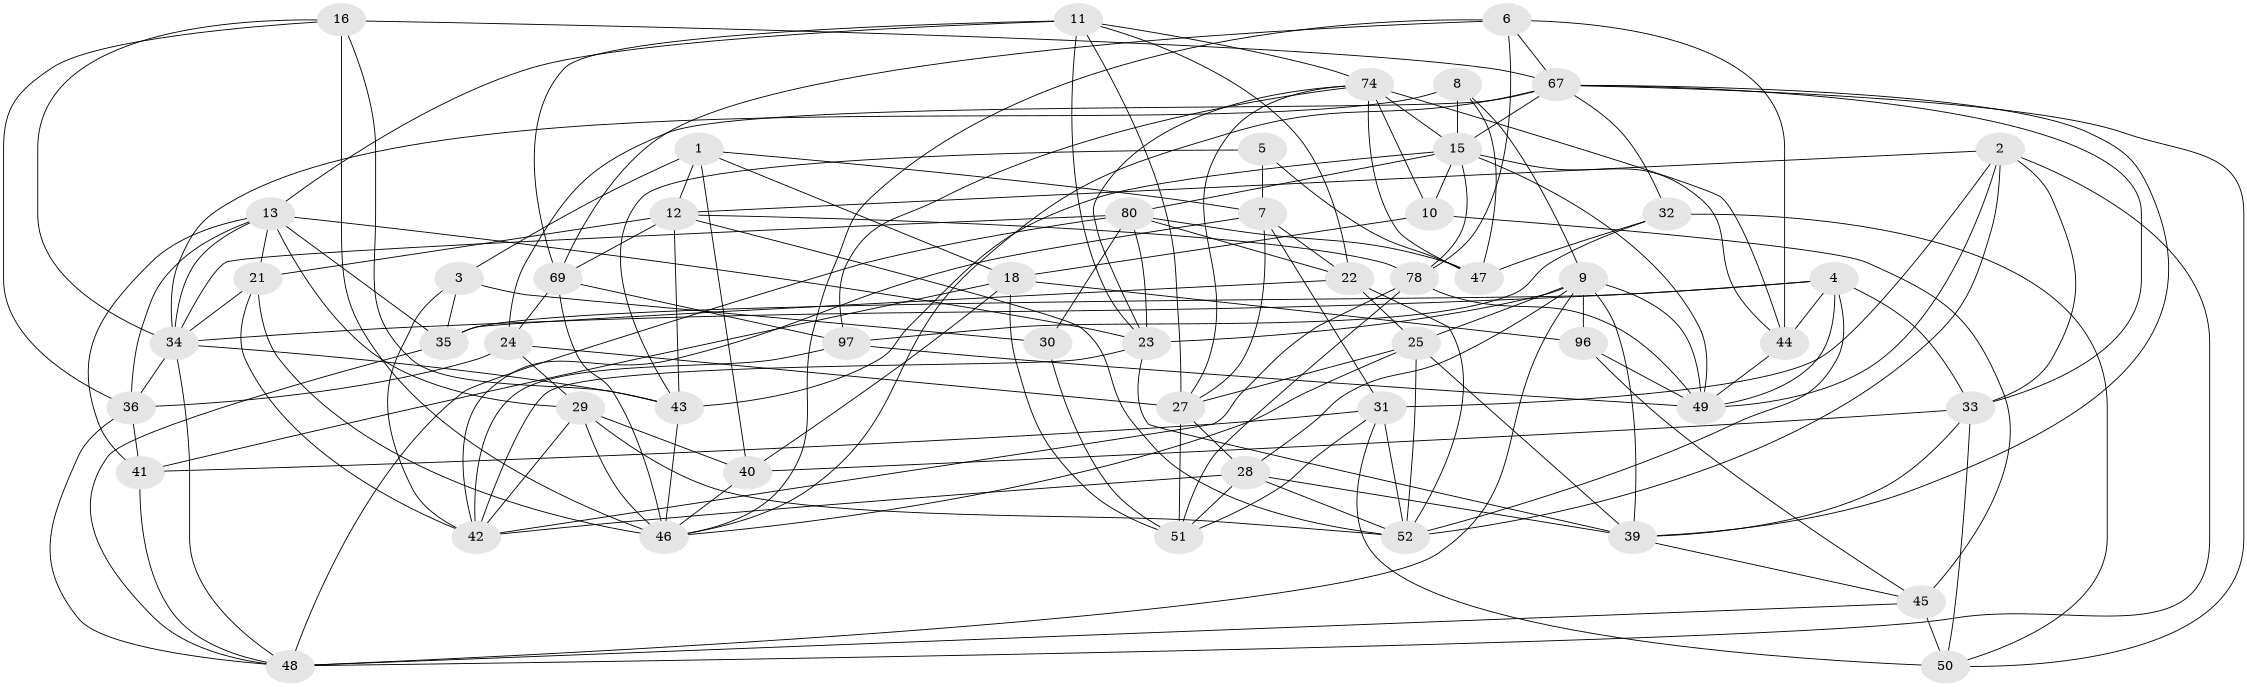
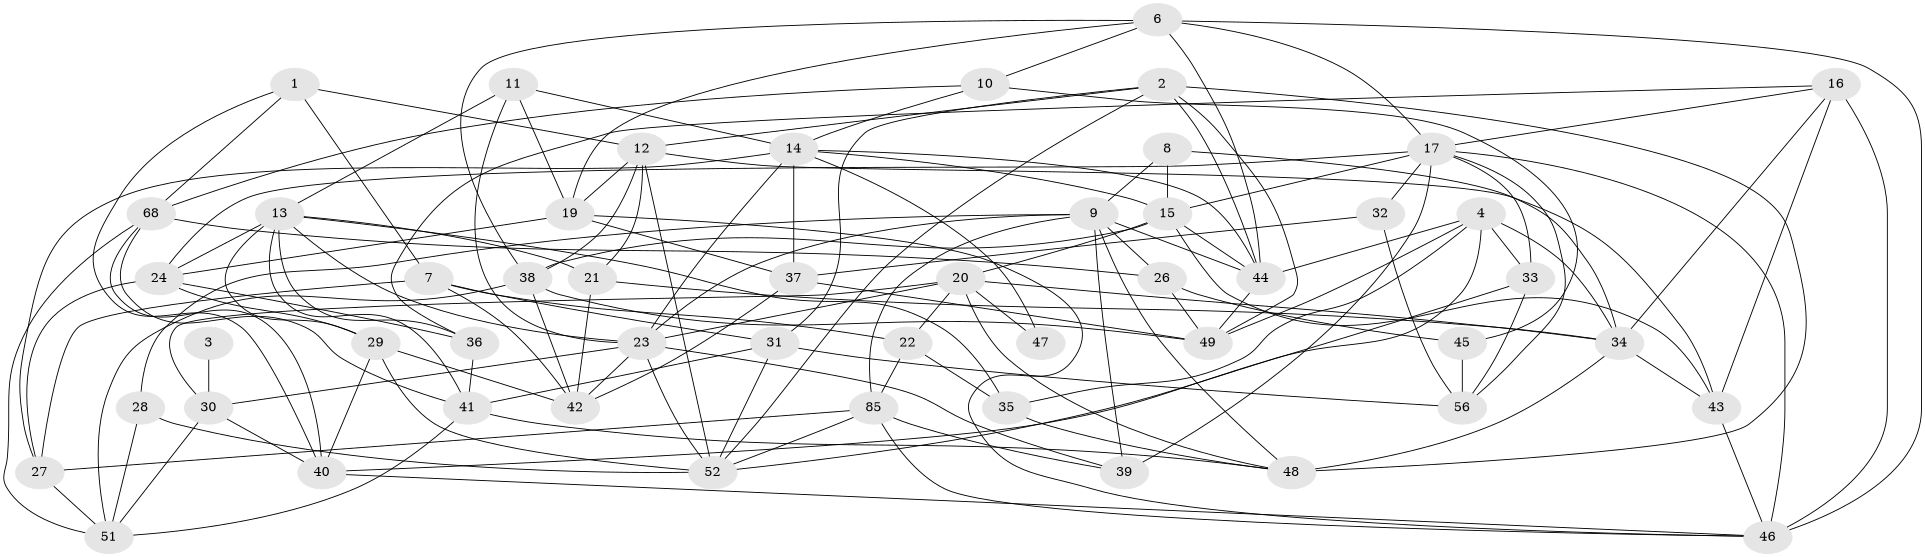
node "74": label "74" -> "14"
node "67": label "67" -> "17"
edge "11" -- "22": removed
node "5": removed
edge "8" -- "47": removed
edge "15" -- "10": now "6" -- "10"
edge "1" -- "3": removed
node "80": label "80" -> "20"
edge "11" -- "27": removed
edge "32" -- "47": removed
edge "15" -- "49": removed
edge "13" -- "34": now "13" -- "24"
node "69": label "69" -> "19"
node "18": label "18" -> "68"
node "78": label "78" -> "38"
edge "2" -- "33": now "2" -- "44"
edge "3" -- "35": removed
edge "9" -- "49": now "9" -- "44"
node "97": label "97" -> "37"
node "25": label "25" -> "85"
node "96": label "96" -> "26"
edge "34" -- "36": removed
edge "23" -- "30": added
edge "22" -- "52": now "23" -- "52"
edge "3" -- "42": removed
edge "30" -- "40": added
edge "27" -- "28": removed
edge "21" -- "46": removed
edge "31" -- "51": now "41" -- "51"
edge "29" -- "46": removed
edge "28" -- "42": removed
edge "28" -- "39": removed
edge "33" -- "39": removed
edge "39" -- "45": removed
edge "36" -- "48": removed
edge "45" -- "48": removed
node "50": label "50" -> "56"
